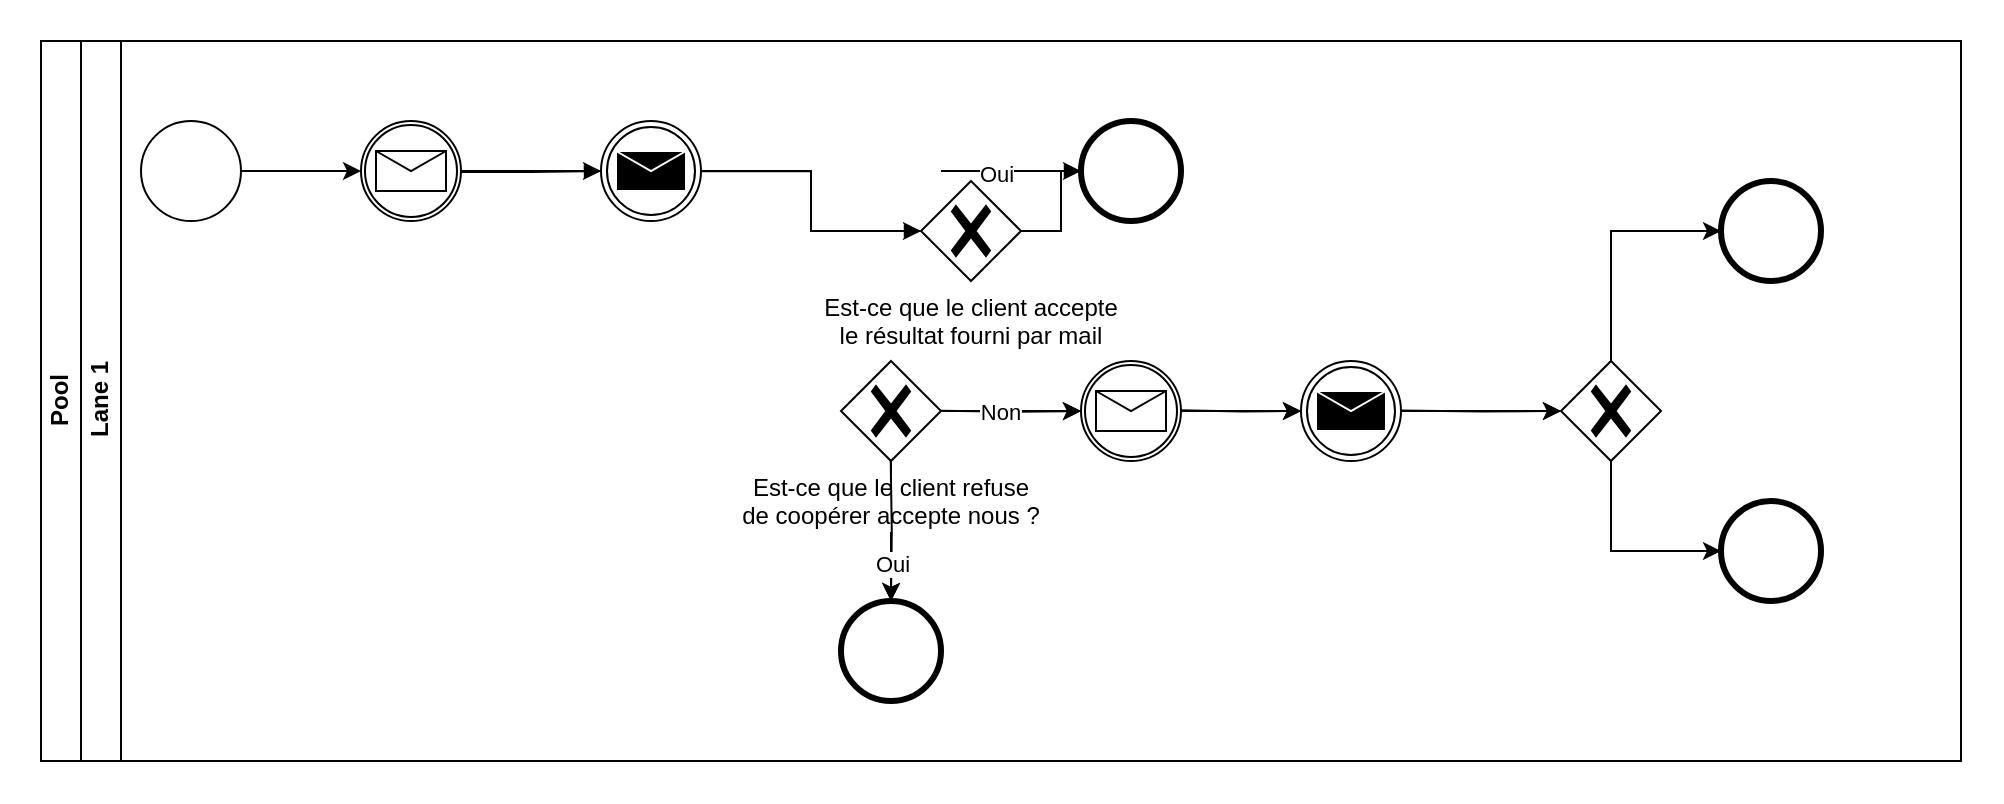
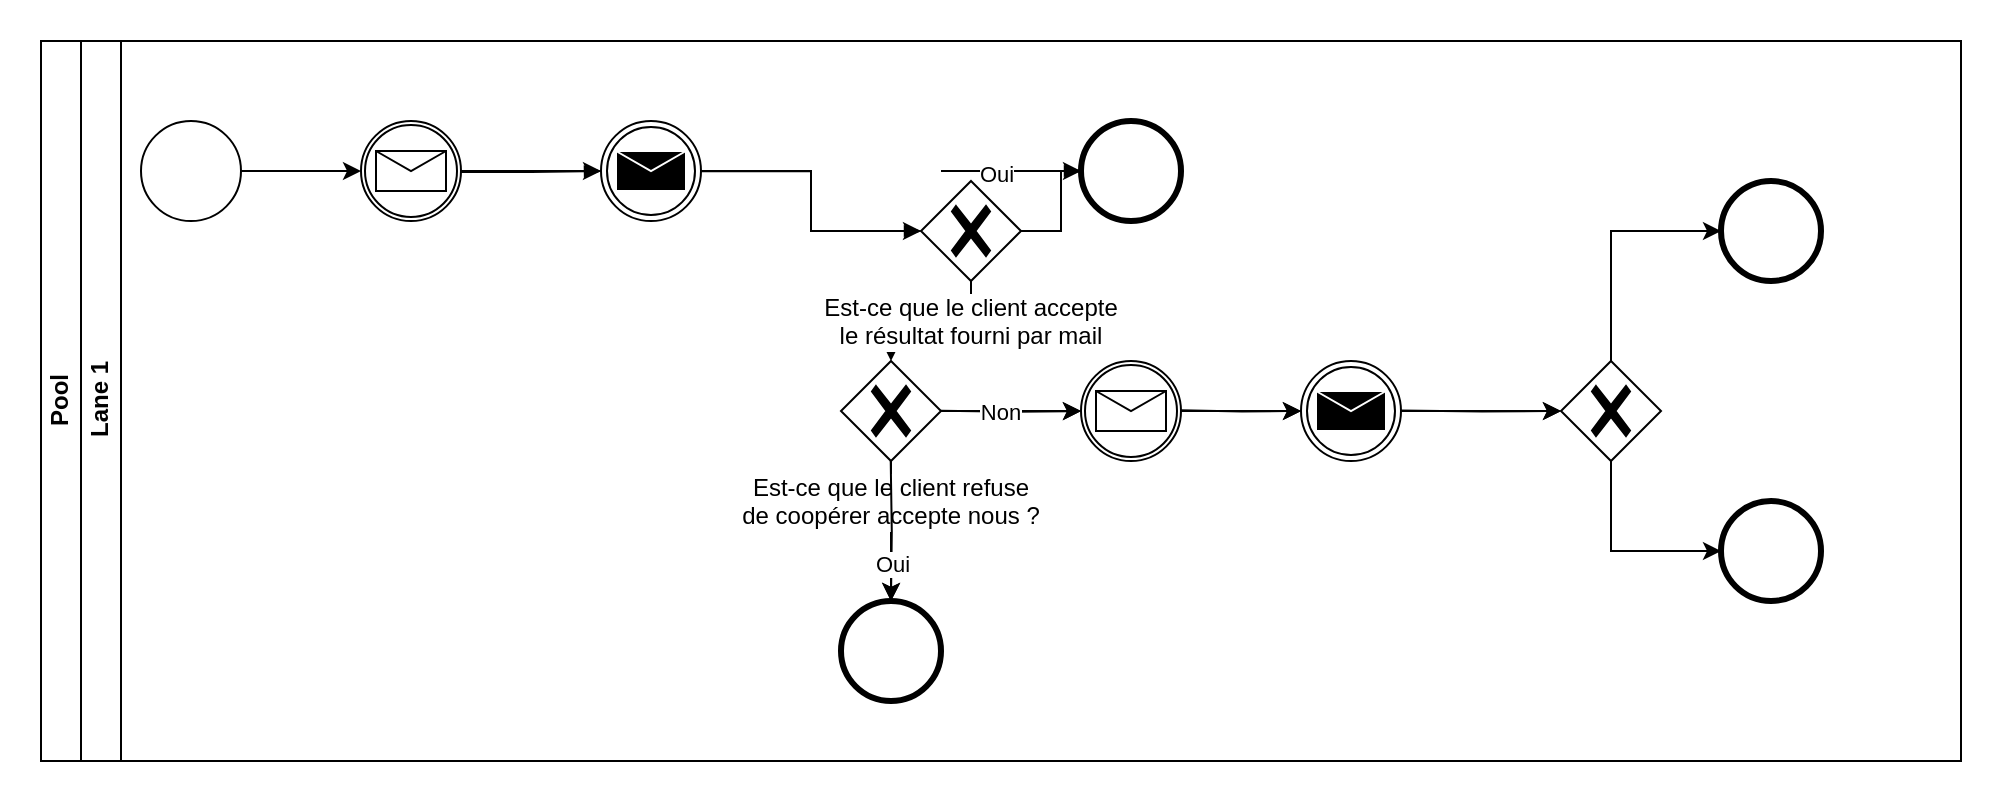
edge "Est-ce que le client accepte le résultat fourni par mail" -> "Est-ce que le client refuse de coopérer accepte nous ?": added, label "Non"
